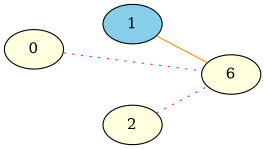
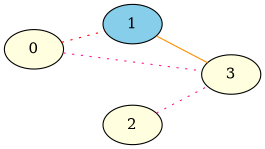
edge "1" -- "0": added
node "6": label "6" -> "3"
